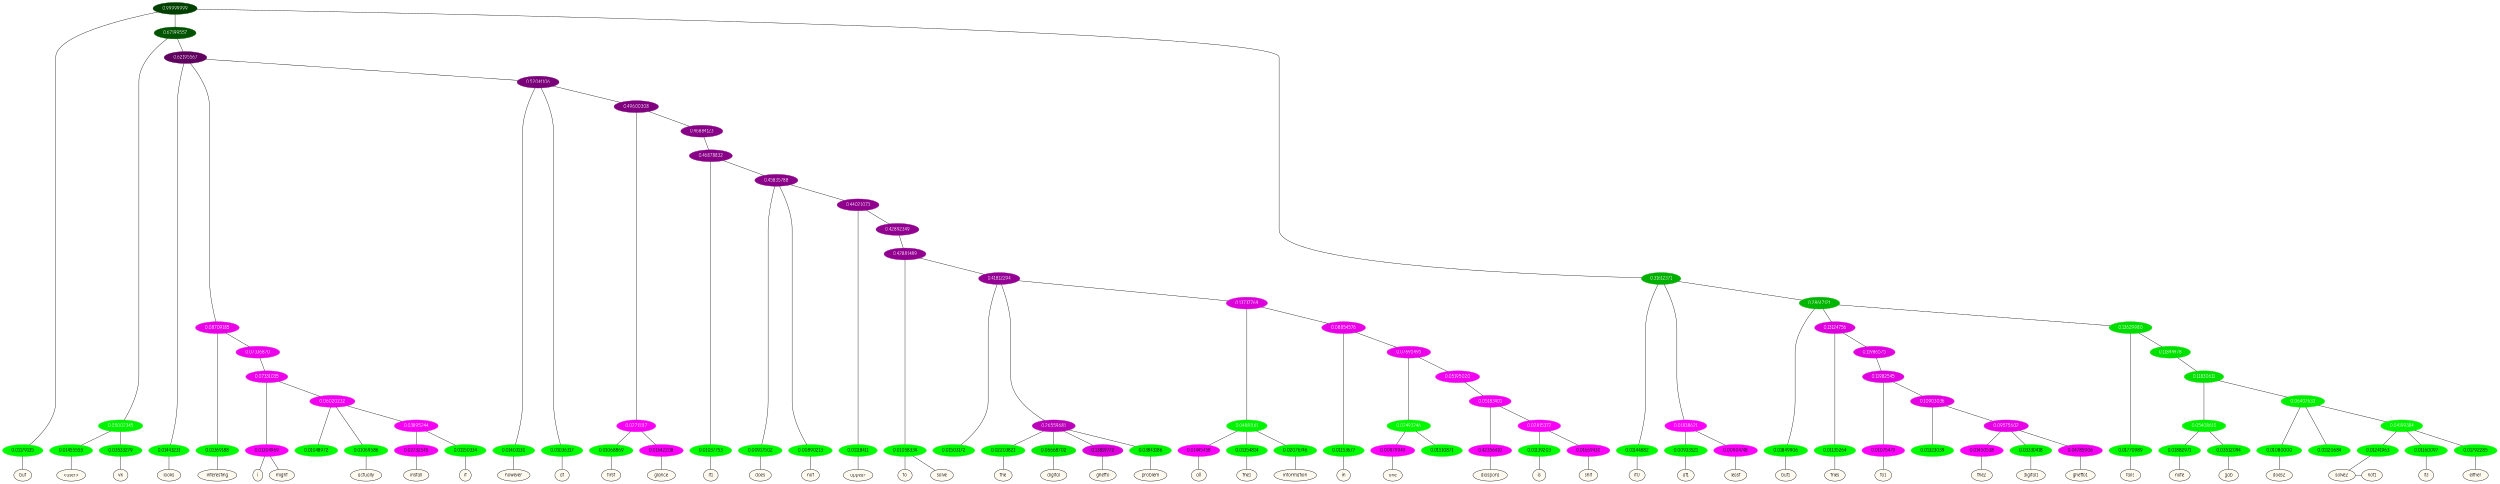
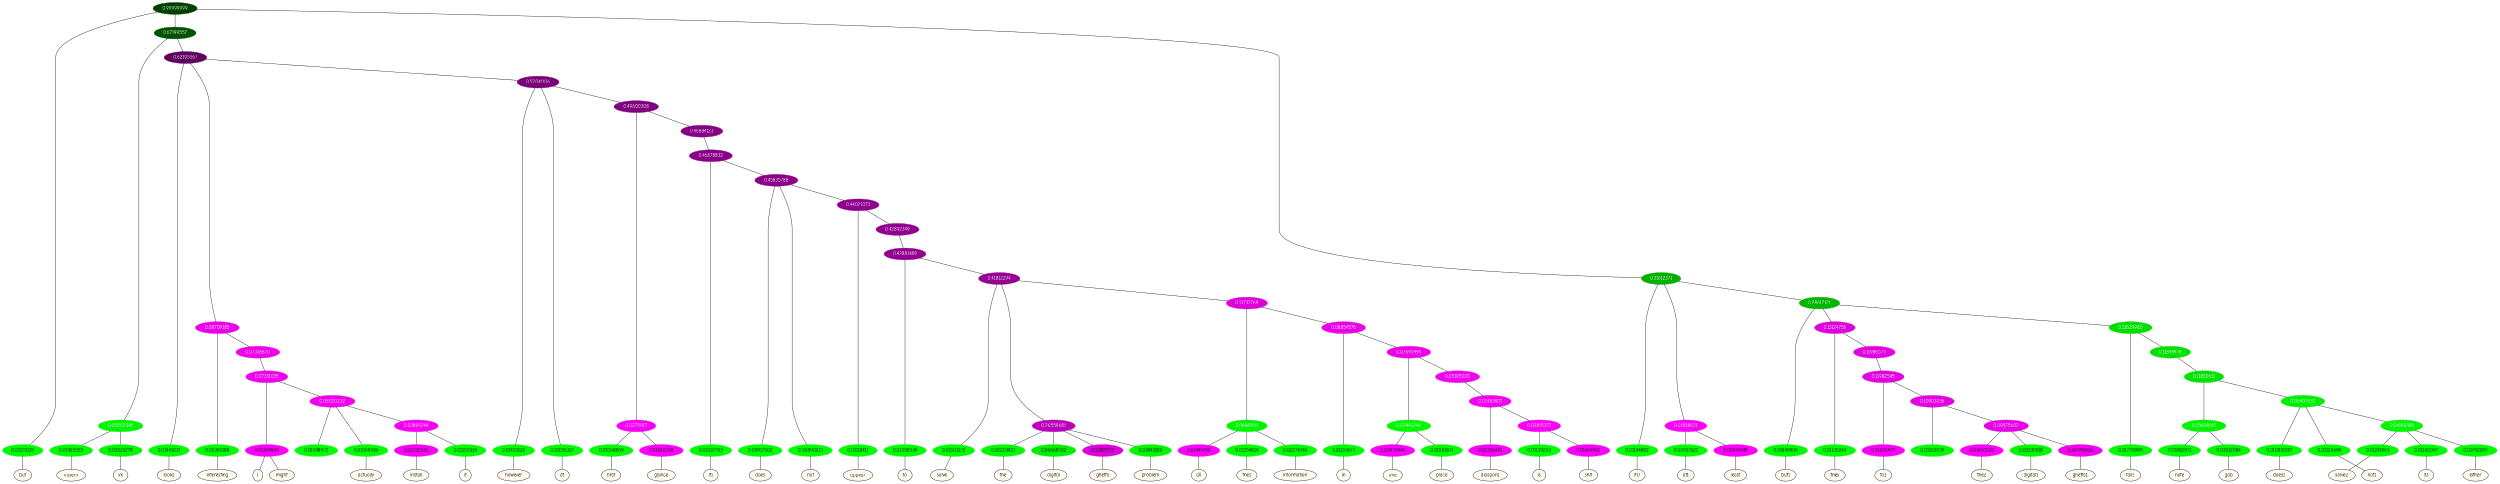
node "0.01369188": label "0.01369188" -> "0.05369188"
node "0.42356410": label "0.42356410" -> "0.02356410"
node "0.03512094": label "0.03512094" -> "0.03512084"
edge "0.01058334" -- "solve": now "0.01503172" -- "solve"
node "place": added
node "does2": label "does2" -> "does1"
edge "solve2" -- "not1": now "0.01120684" -- "not1"
